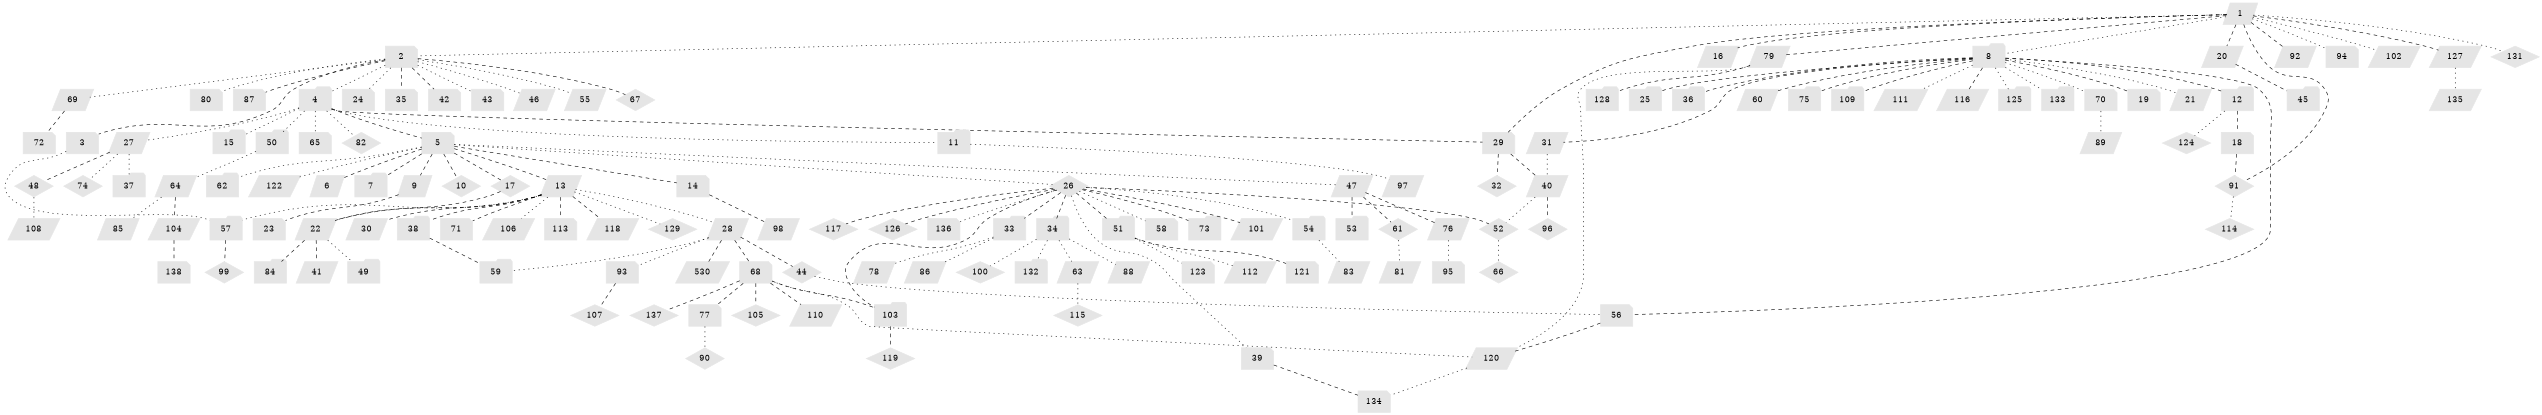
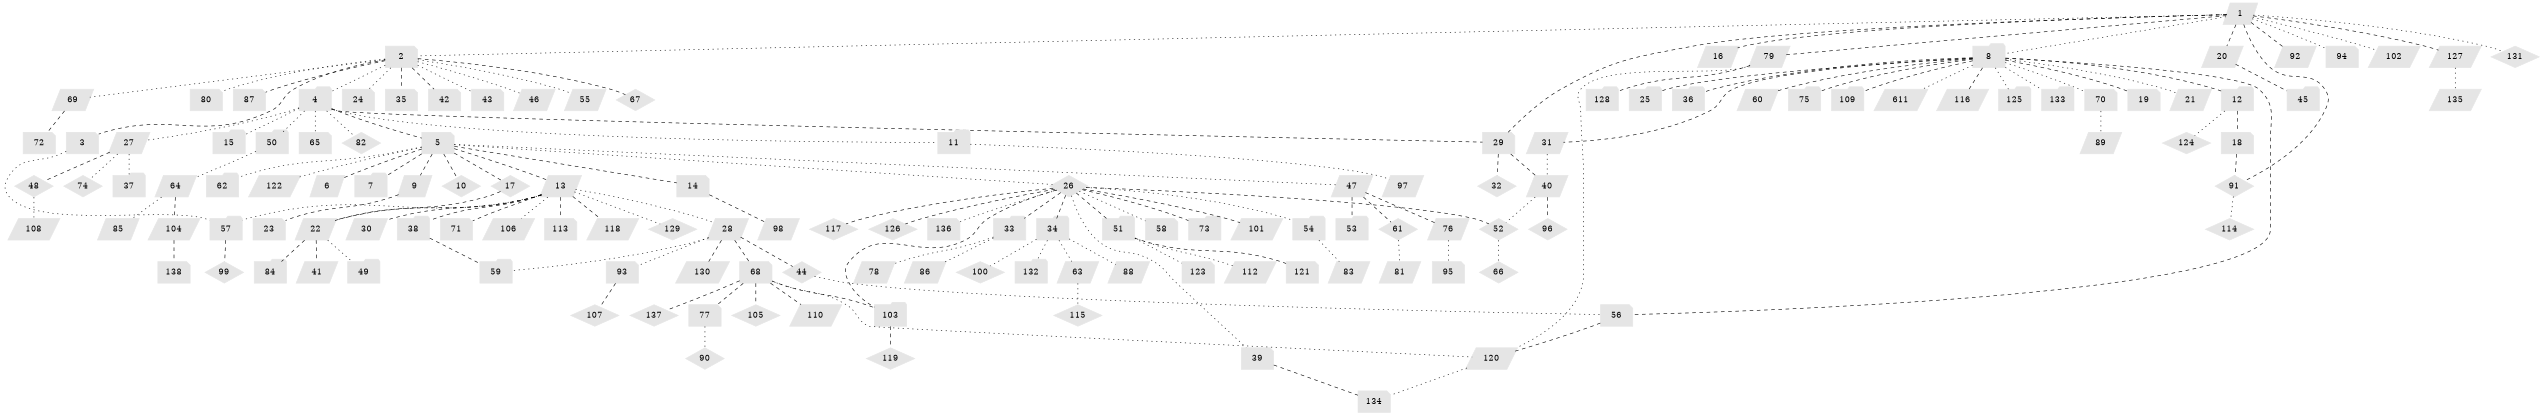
node "111": label "111" -> "611"
node "530": label "530" -> "130"
